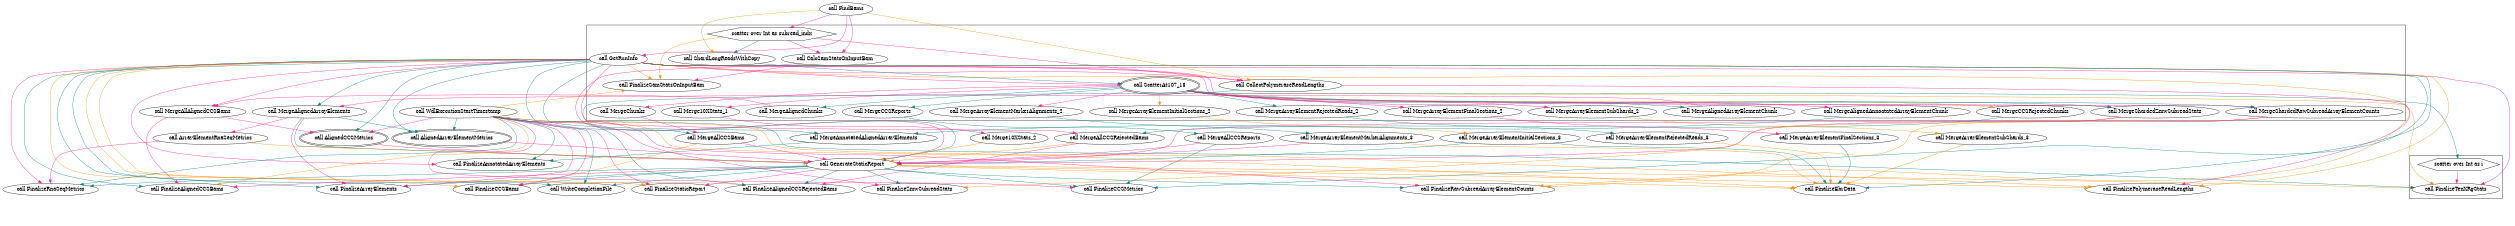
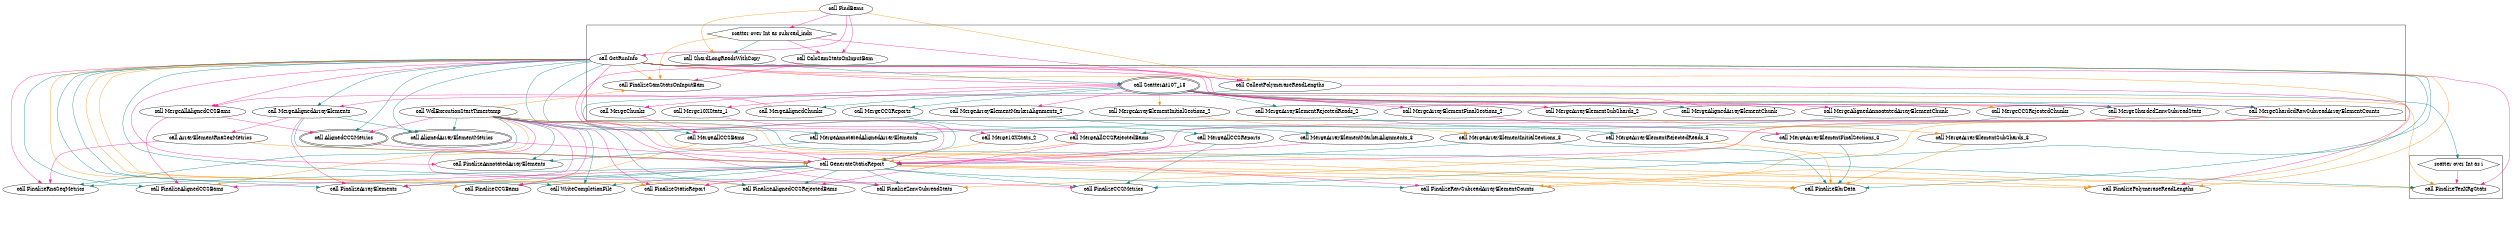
edge "call MergeArrayElementMarkerAlignments_3" -> "call FinalizeEbrData": removed
edge "call GetRunInfo" -> "call FinalizeZmwSubreadStats": added
